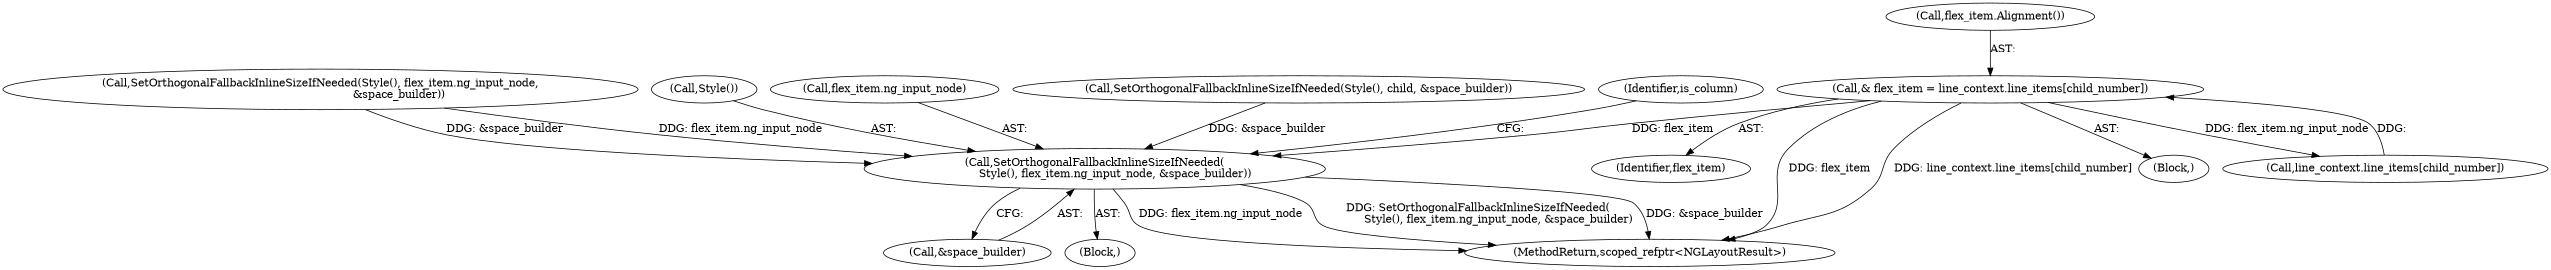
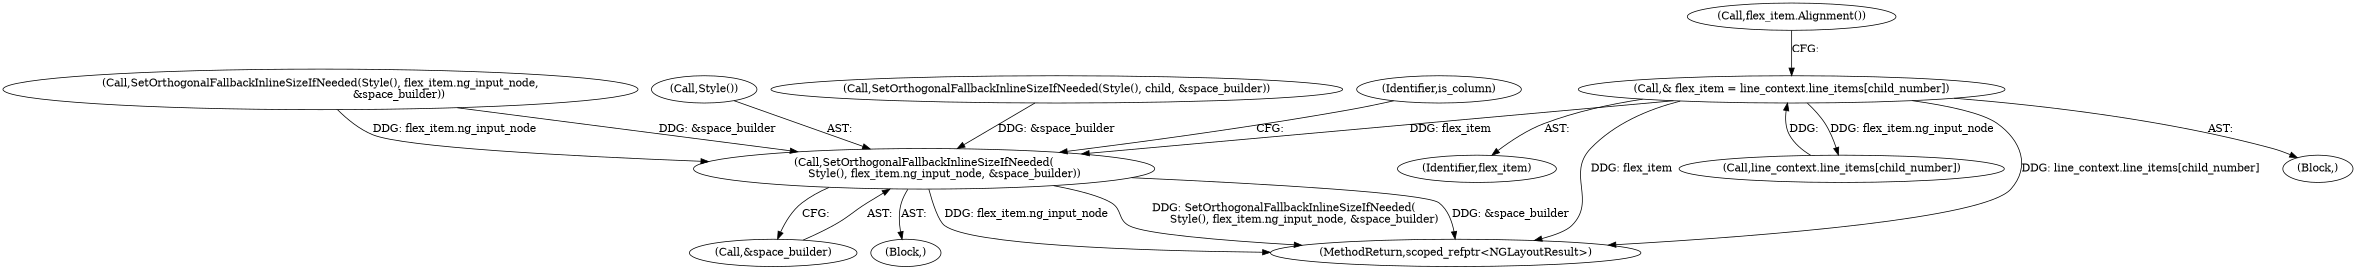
edge "(Call,flex_item.Alignment())" -> "(Call,& flex_item = line_context.line_items[child_number])": label "AST: " -> "CFG: "
node "(Call,flex_item.ng_input_node)": removed
